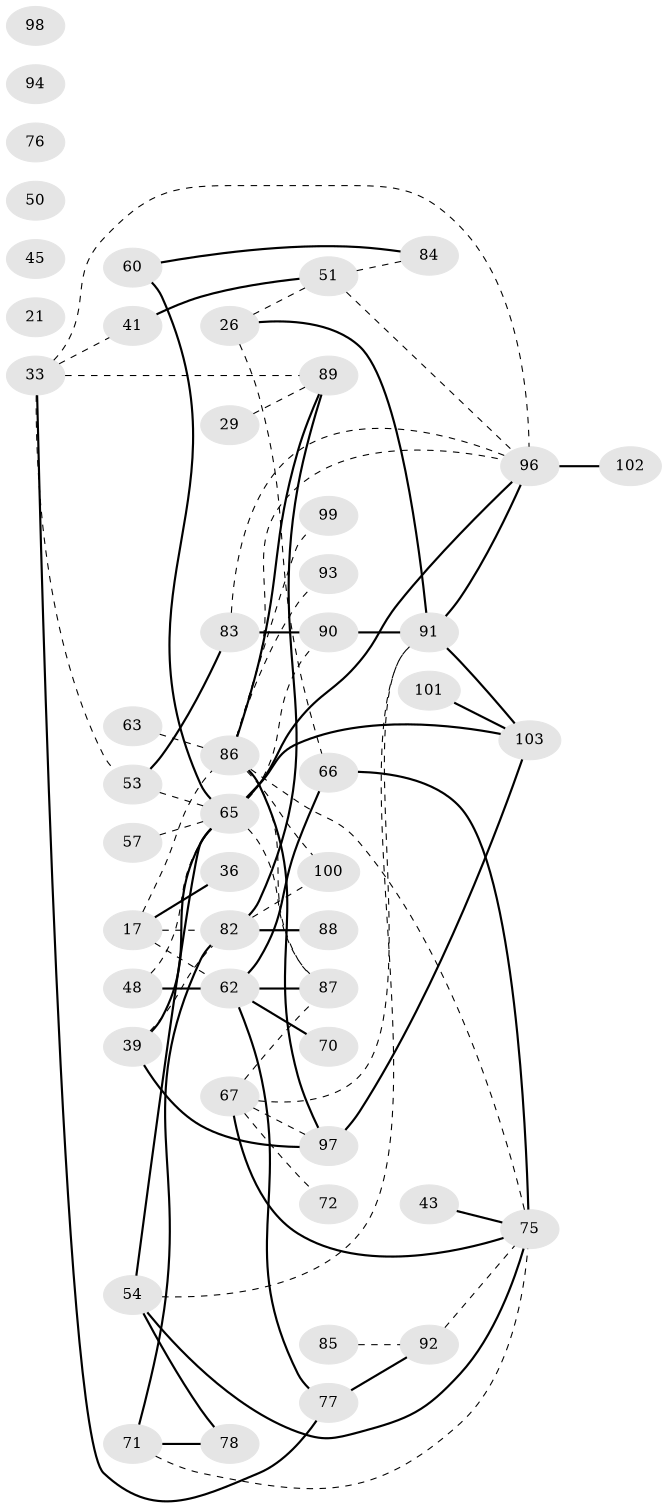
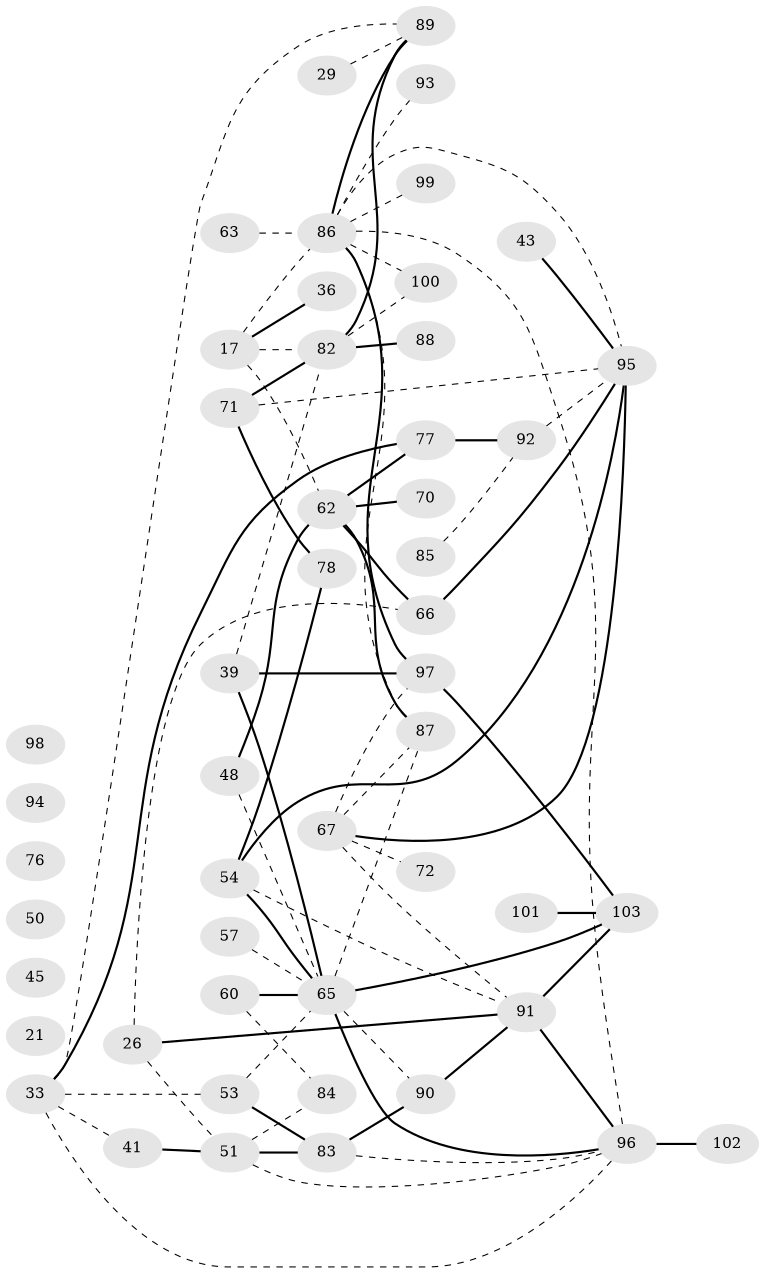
edge "84" -- "60": style bold -> dashed
edge "51" -- "83": added
node "75": label "75" -> "95"
